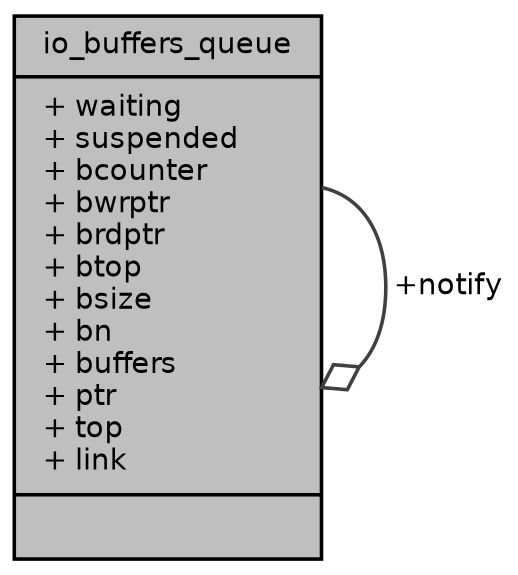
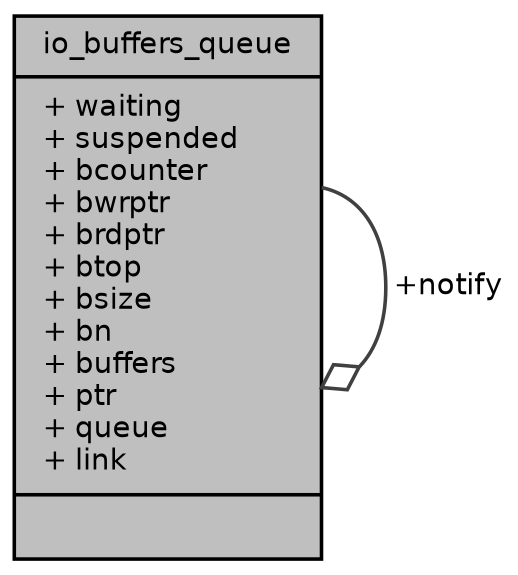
node "io_buffers_queue": text "+ top" -> "+ queue"
